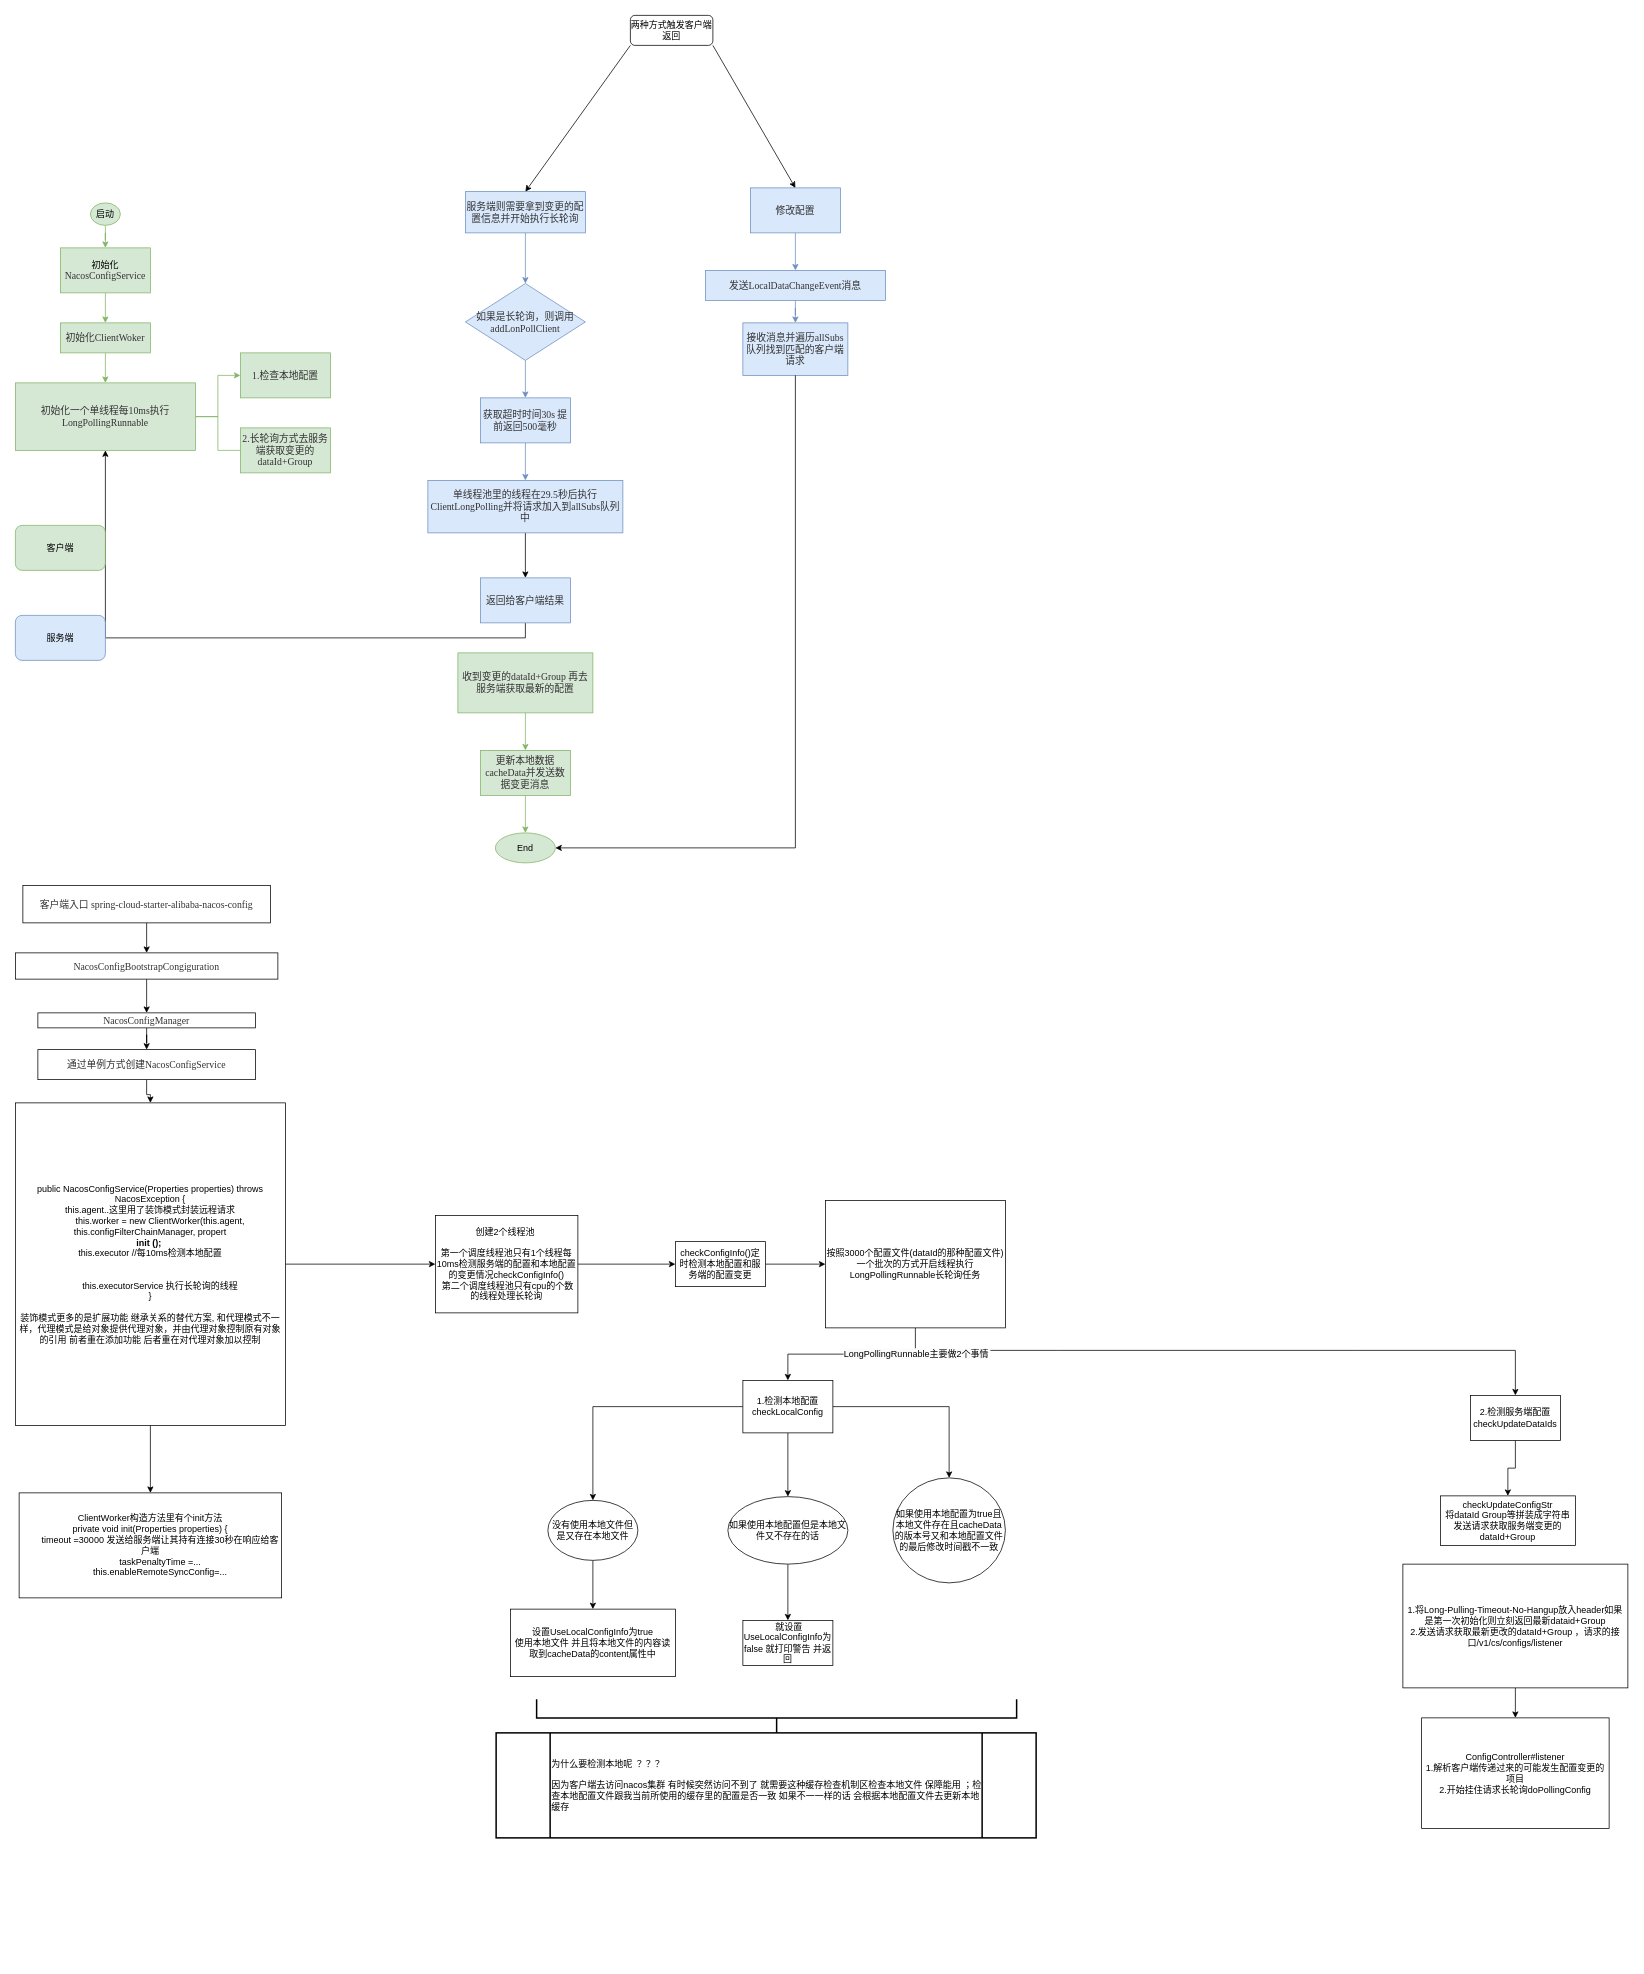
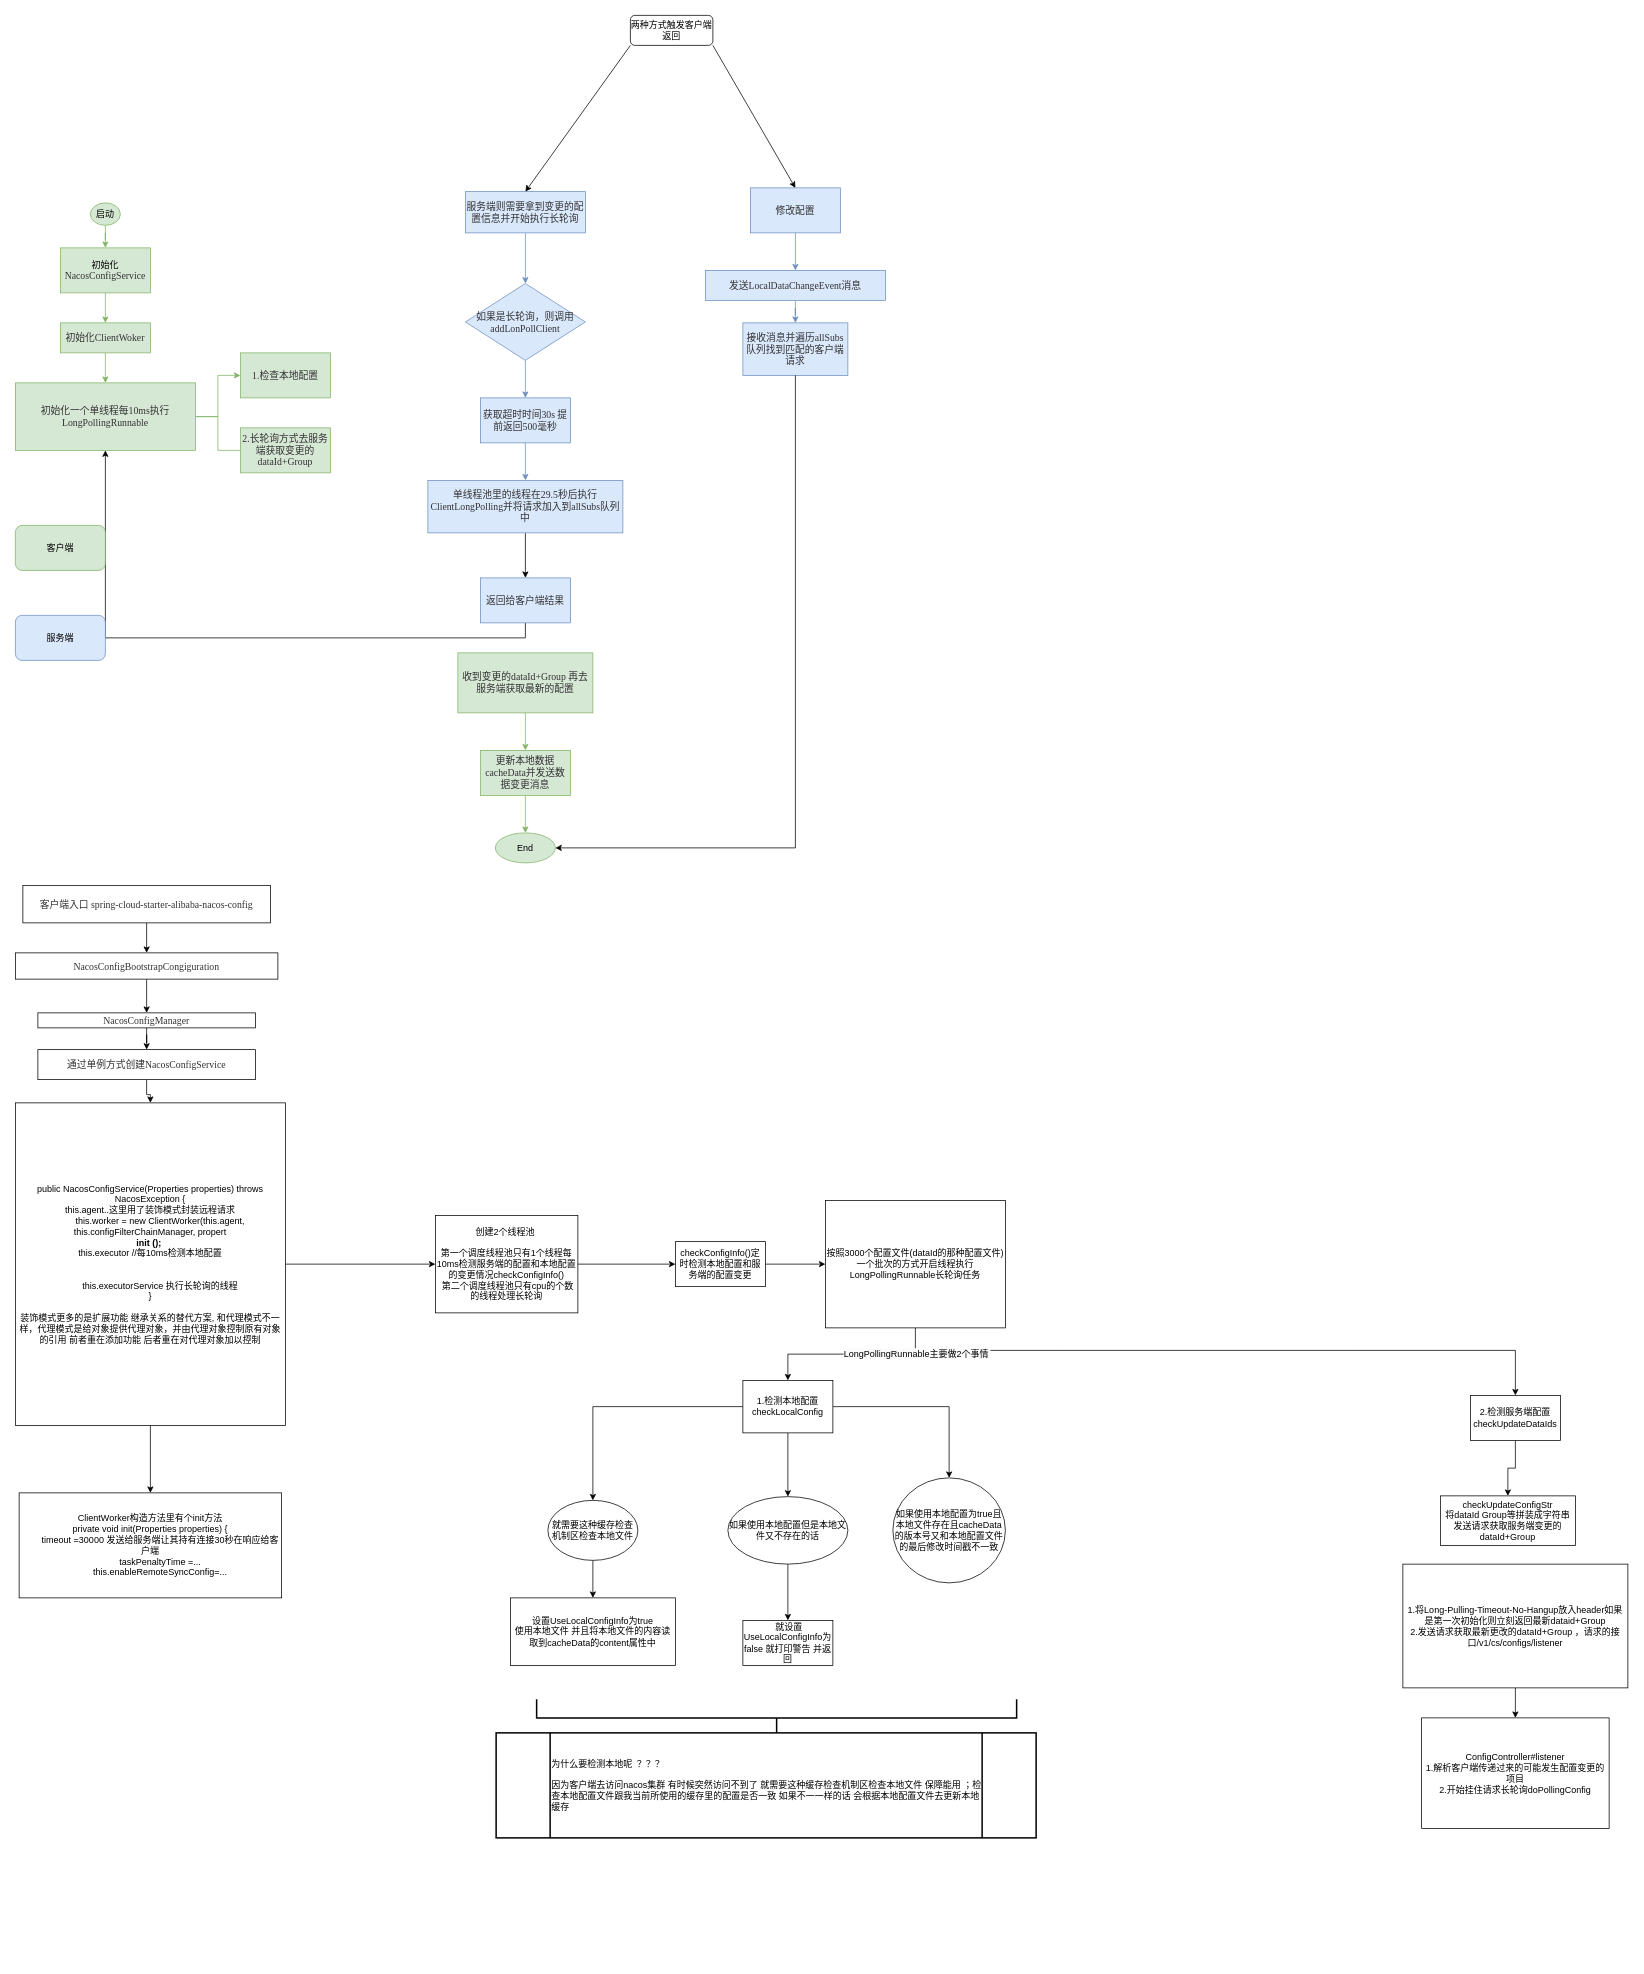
node "没有使用本地文件但是又存在本地文件": label "没有使用本地文件但是又存在本地文件" -> "就需要这种缓存检查机制区检查本地文件"
node "设置UseLocalConfigInfo为true 使用本地文件 并且将本地文件的内容读取到cacheData的content属性中": moved (593, 1643) -> (593, 1632)
